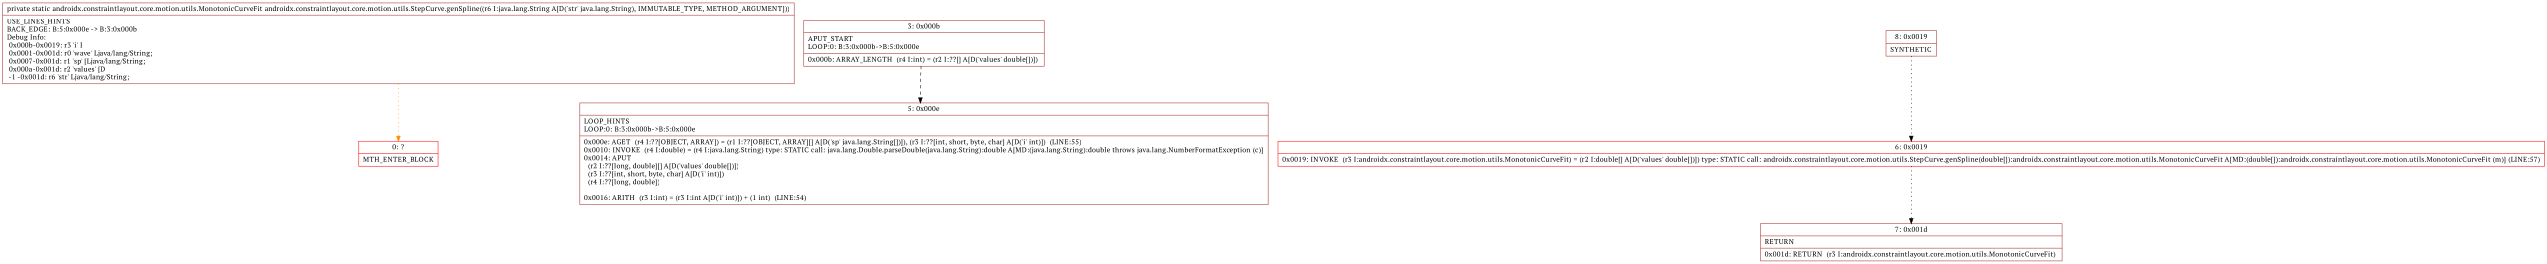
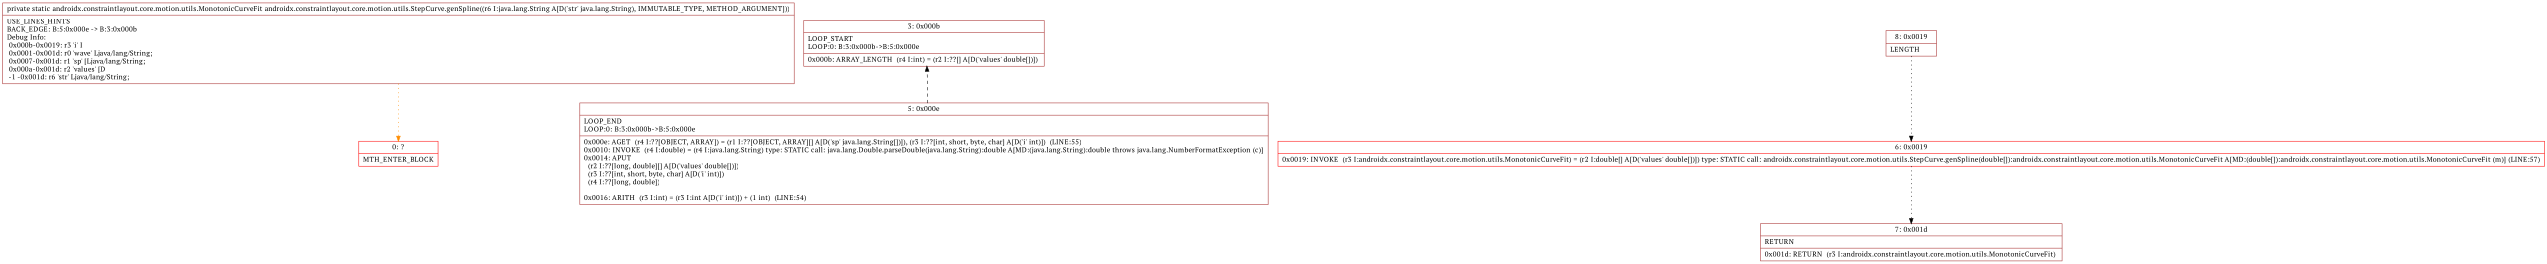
node "3: 0x000b": text "APUT_START" -> "LOOP_START"
node "8: 0x0019": text "SYNTHETIC" -> "LENGTH"
edge "3: 0x000b" -> "5: 0x000e": reversed
node "5: 0x000e": text "LOOP_HINTS" -> "LOOP_END"
